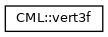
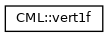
node "CML::vert3f": label "CML::vert3f" -> "CML::vert1f"
